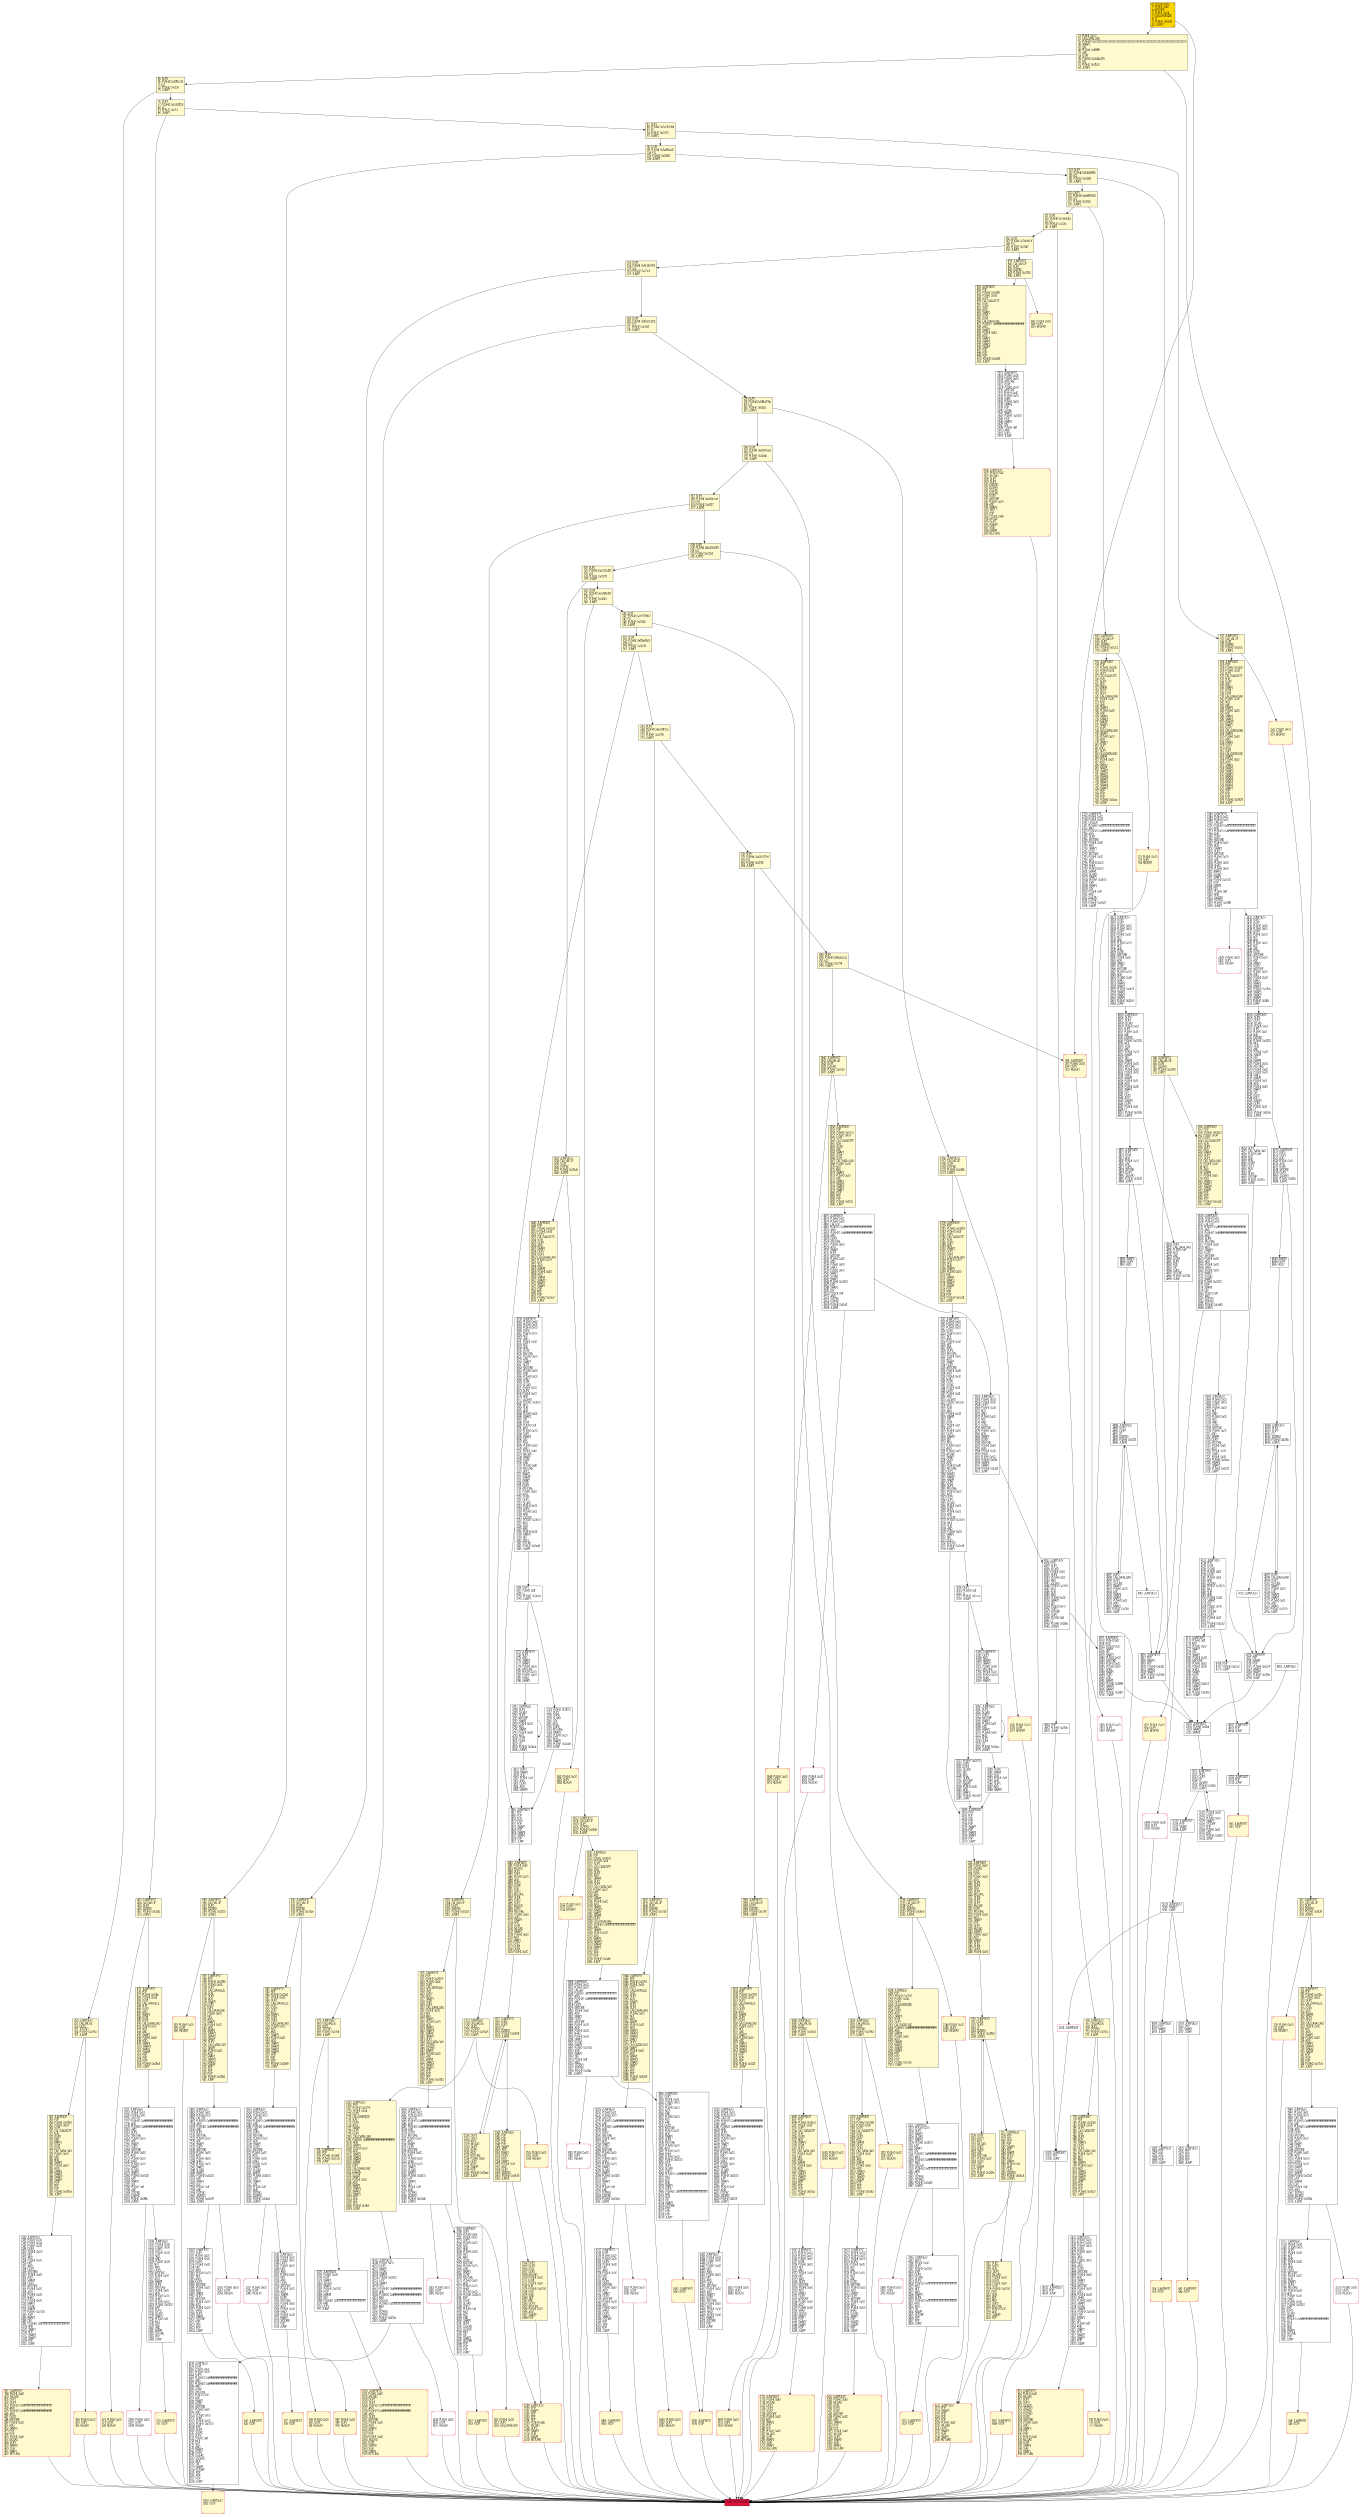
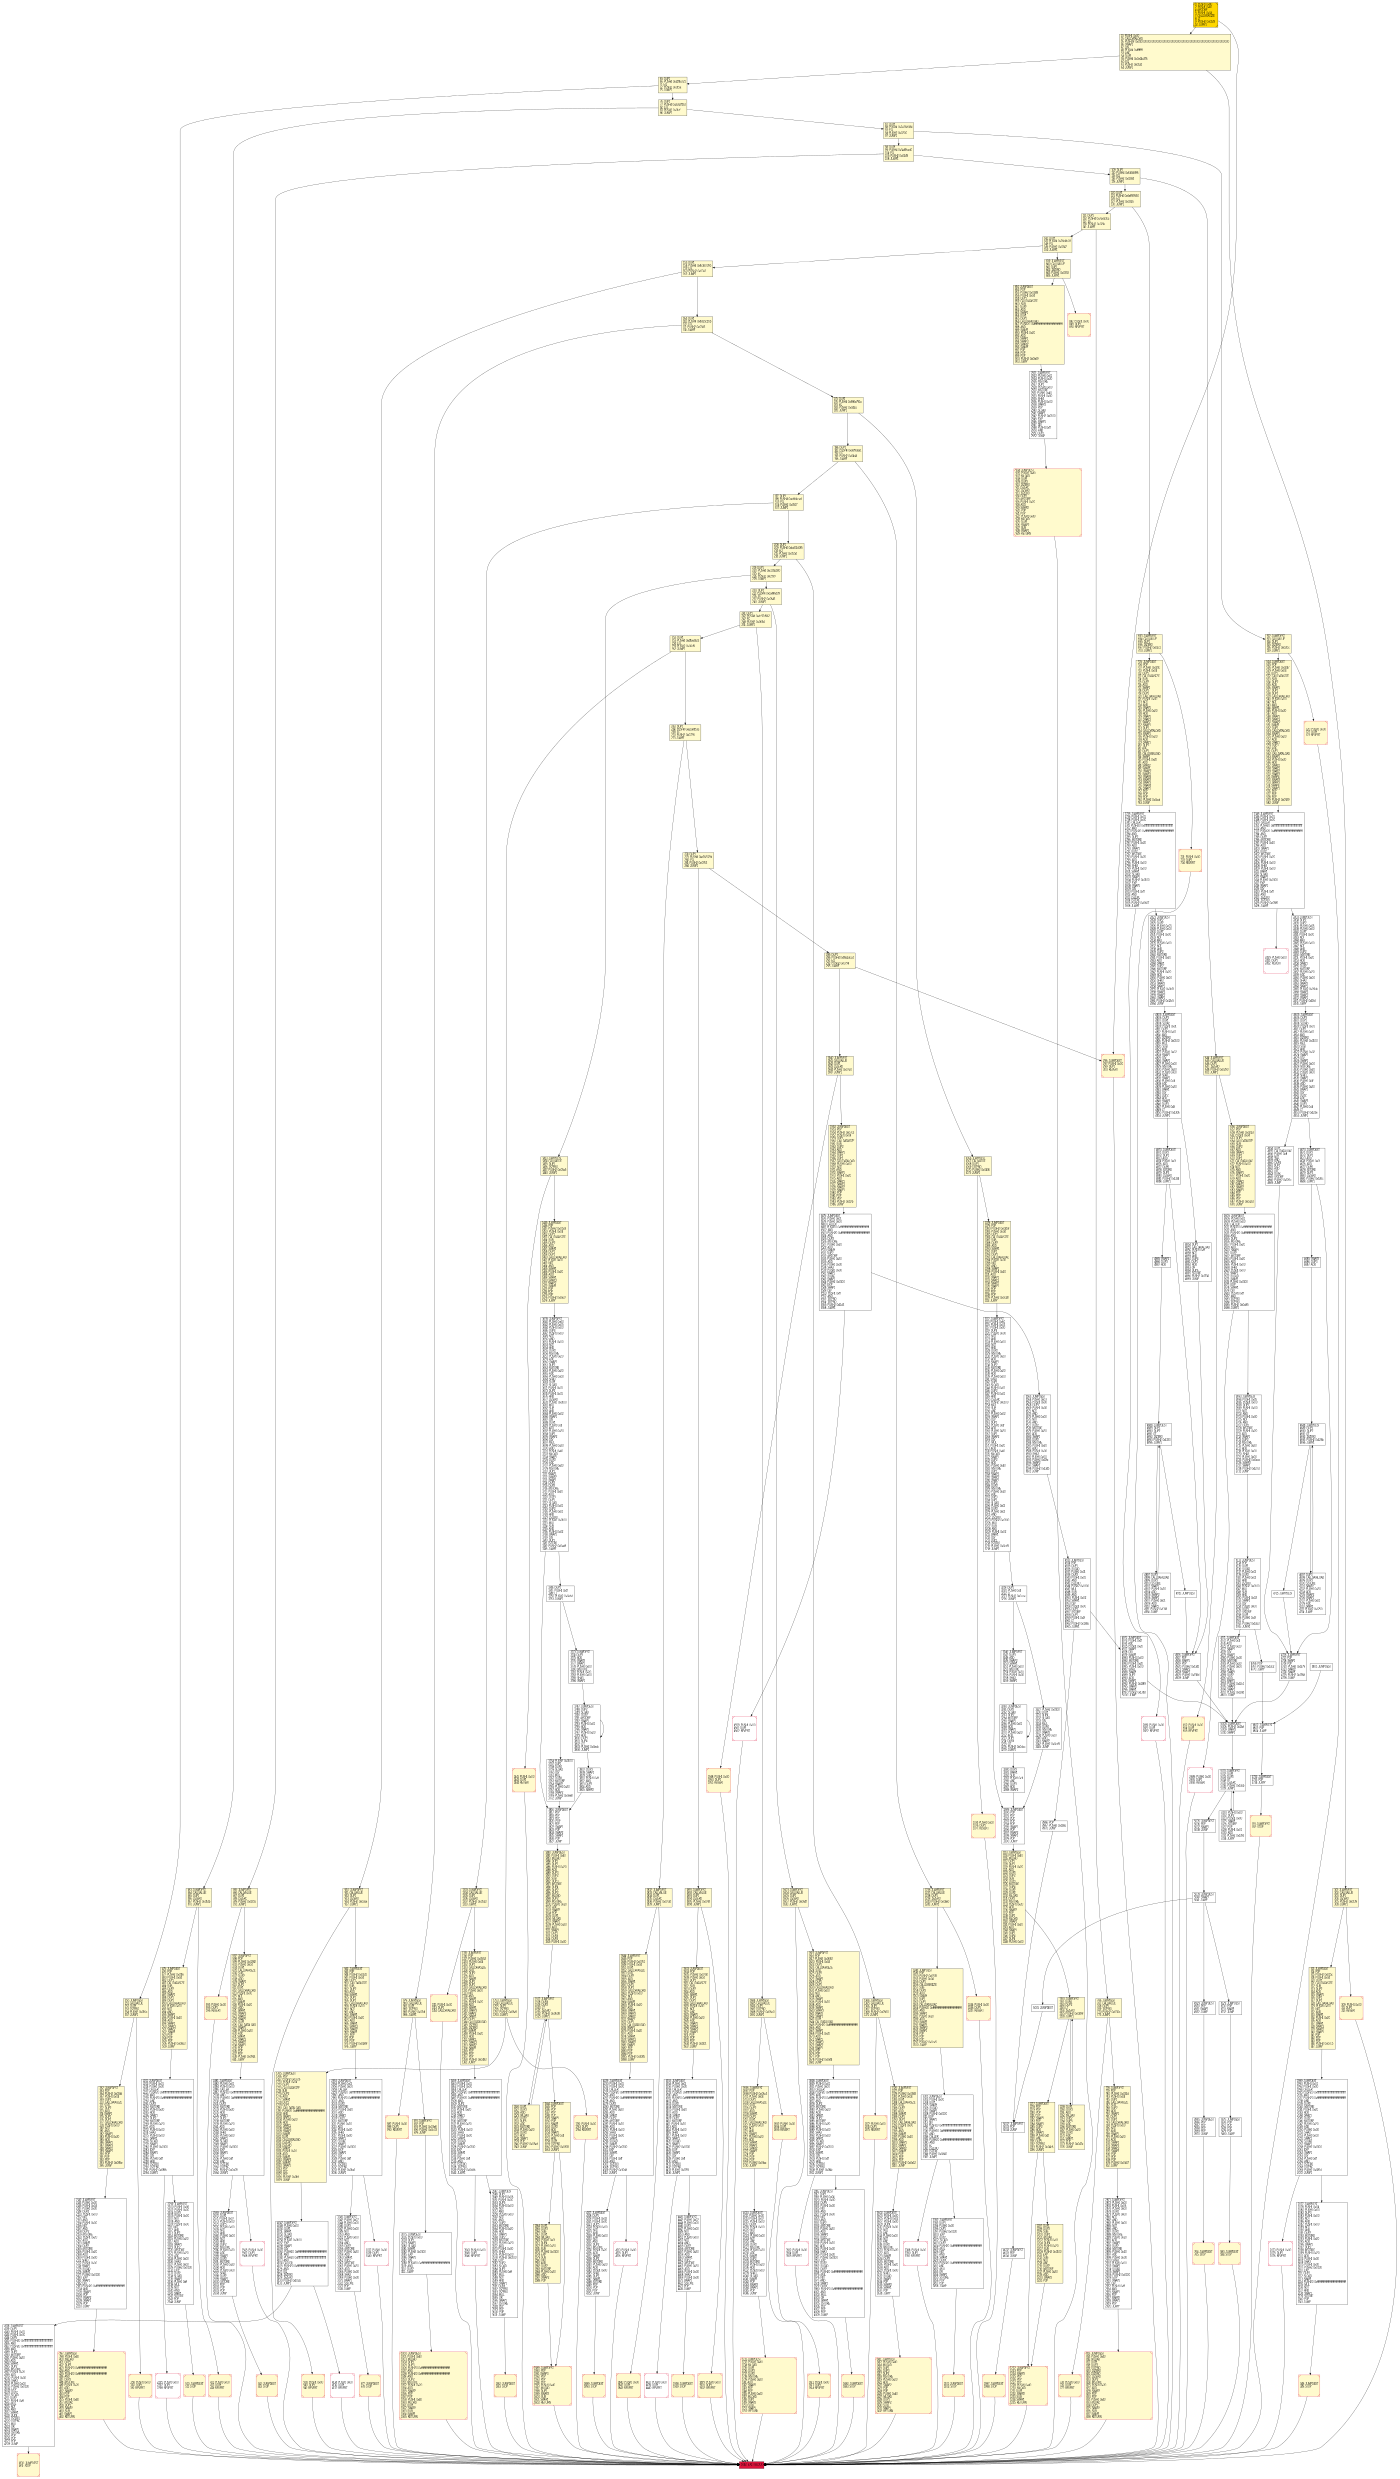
node "5001: JUMPDEST": color crimson -> black
edge "1682: JUMPDEST 1683: STOP" -> "1938: JUMPDEST 1939: STOP": now "1682: JUMPDEST 1683: STOP" -> "5042: EXIT BLOCK"
edge "4437: PUSH1 0x00 4439: DUP1 4440: REVERT" -> "5042: EXIT BLOCK": added
